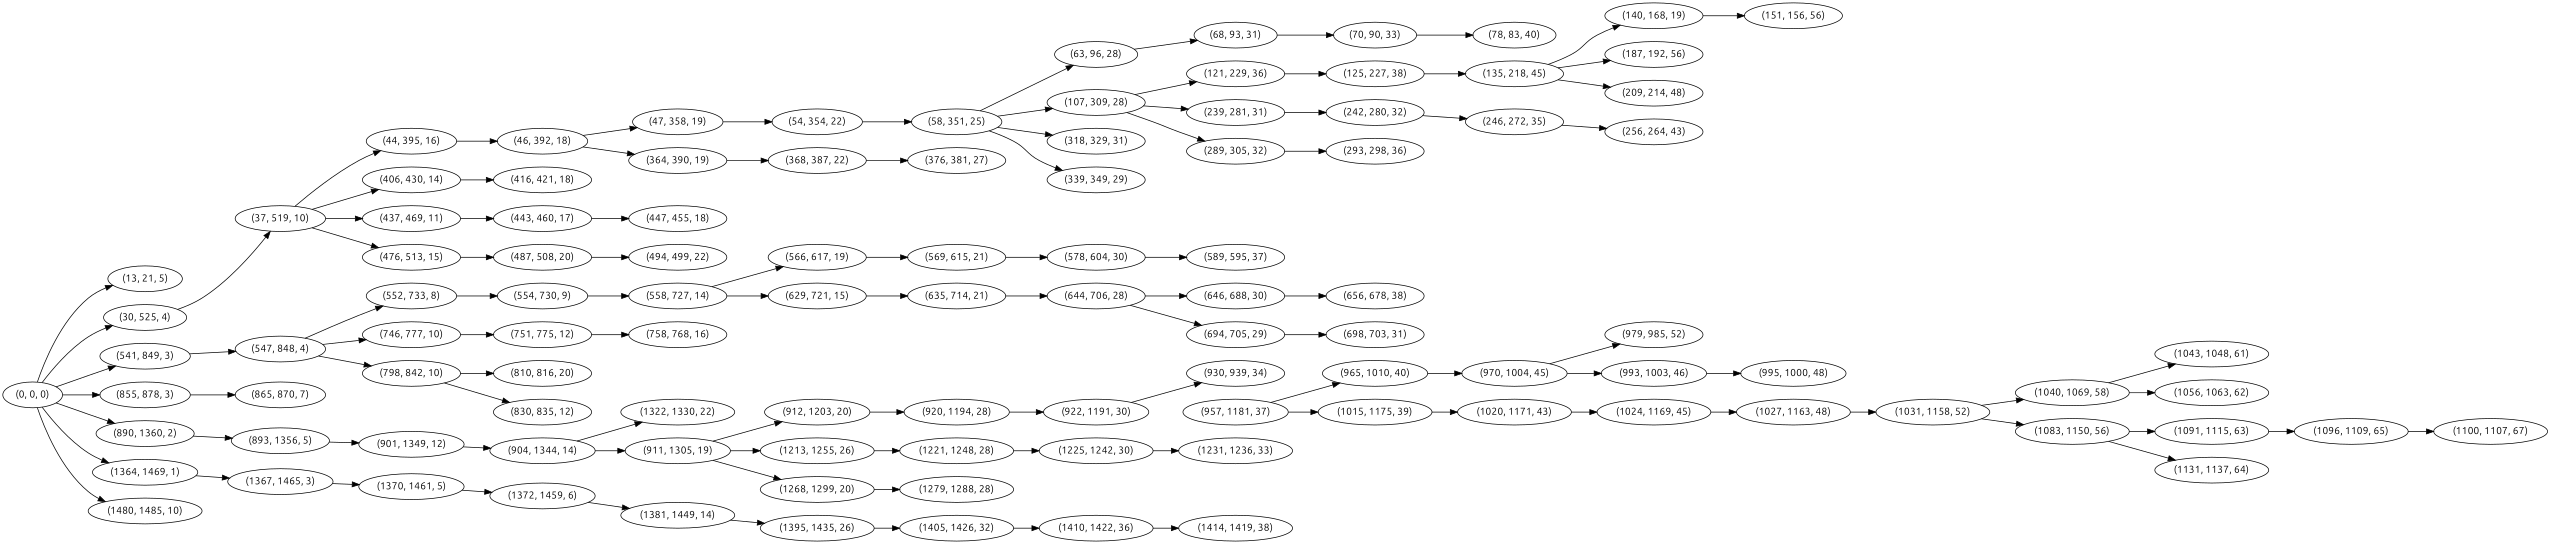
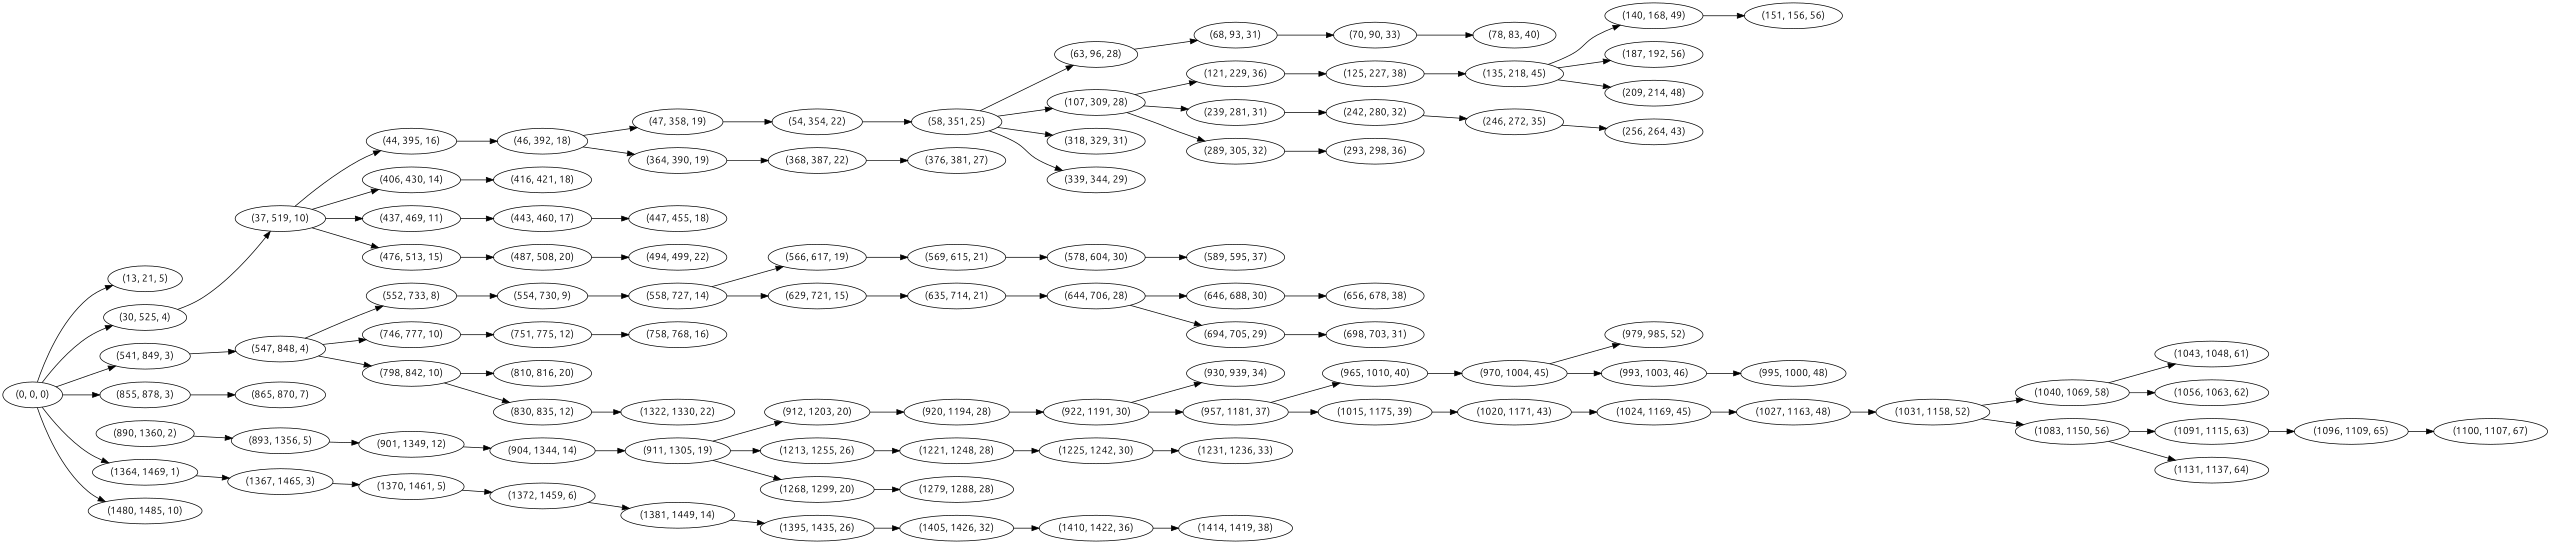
node "(140, 168, 19)": label "(140, 168, 19)" -> "(140, 168, 49)"
node "(339, 349, 29)": label "(339, 349, 29)" -> "(339, 344, 29)"
edge "(0, 0, 0)" -> "(890, 1360, 2)": removed
edge "(922, 1191, 30)" -> "(957, 1181, 37)": added
edge "(904, 1344, 14)" -> "(1322, 1330, 22)": now "(830, 835, 12)" -> "(1322, 1330, 22)"
